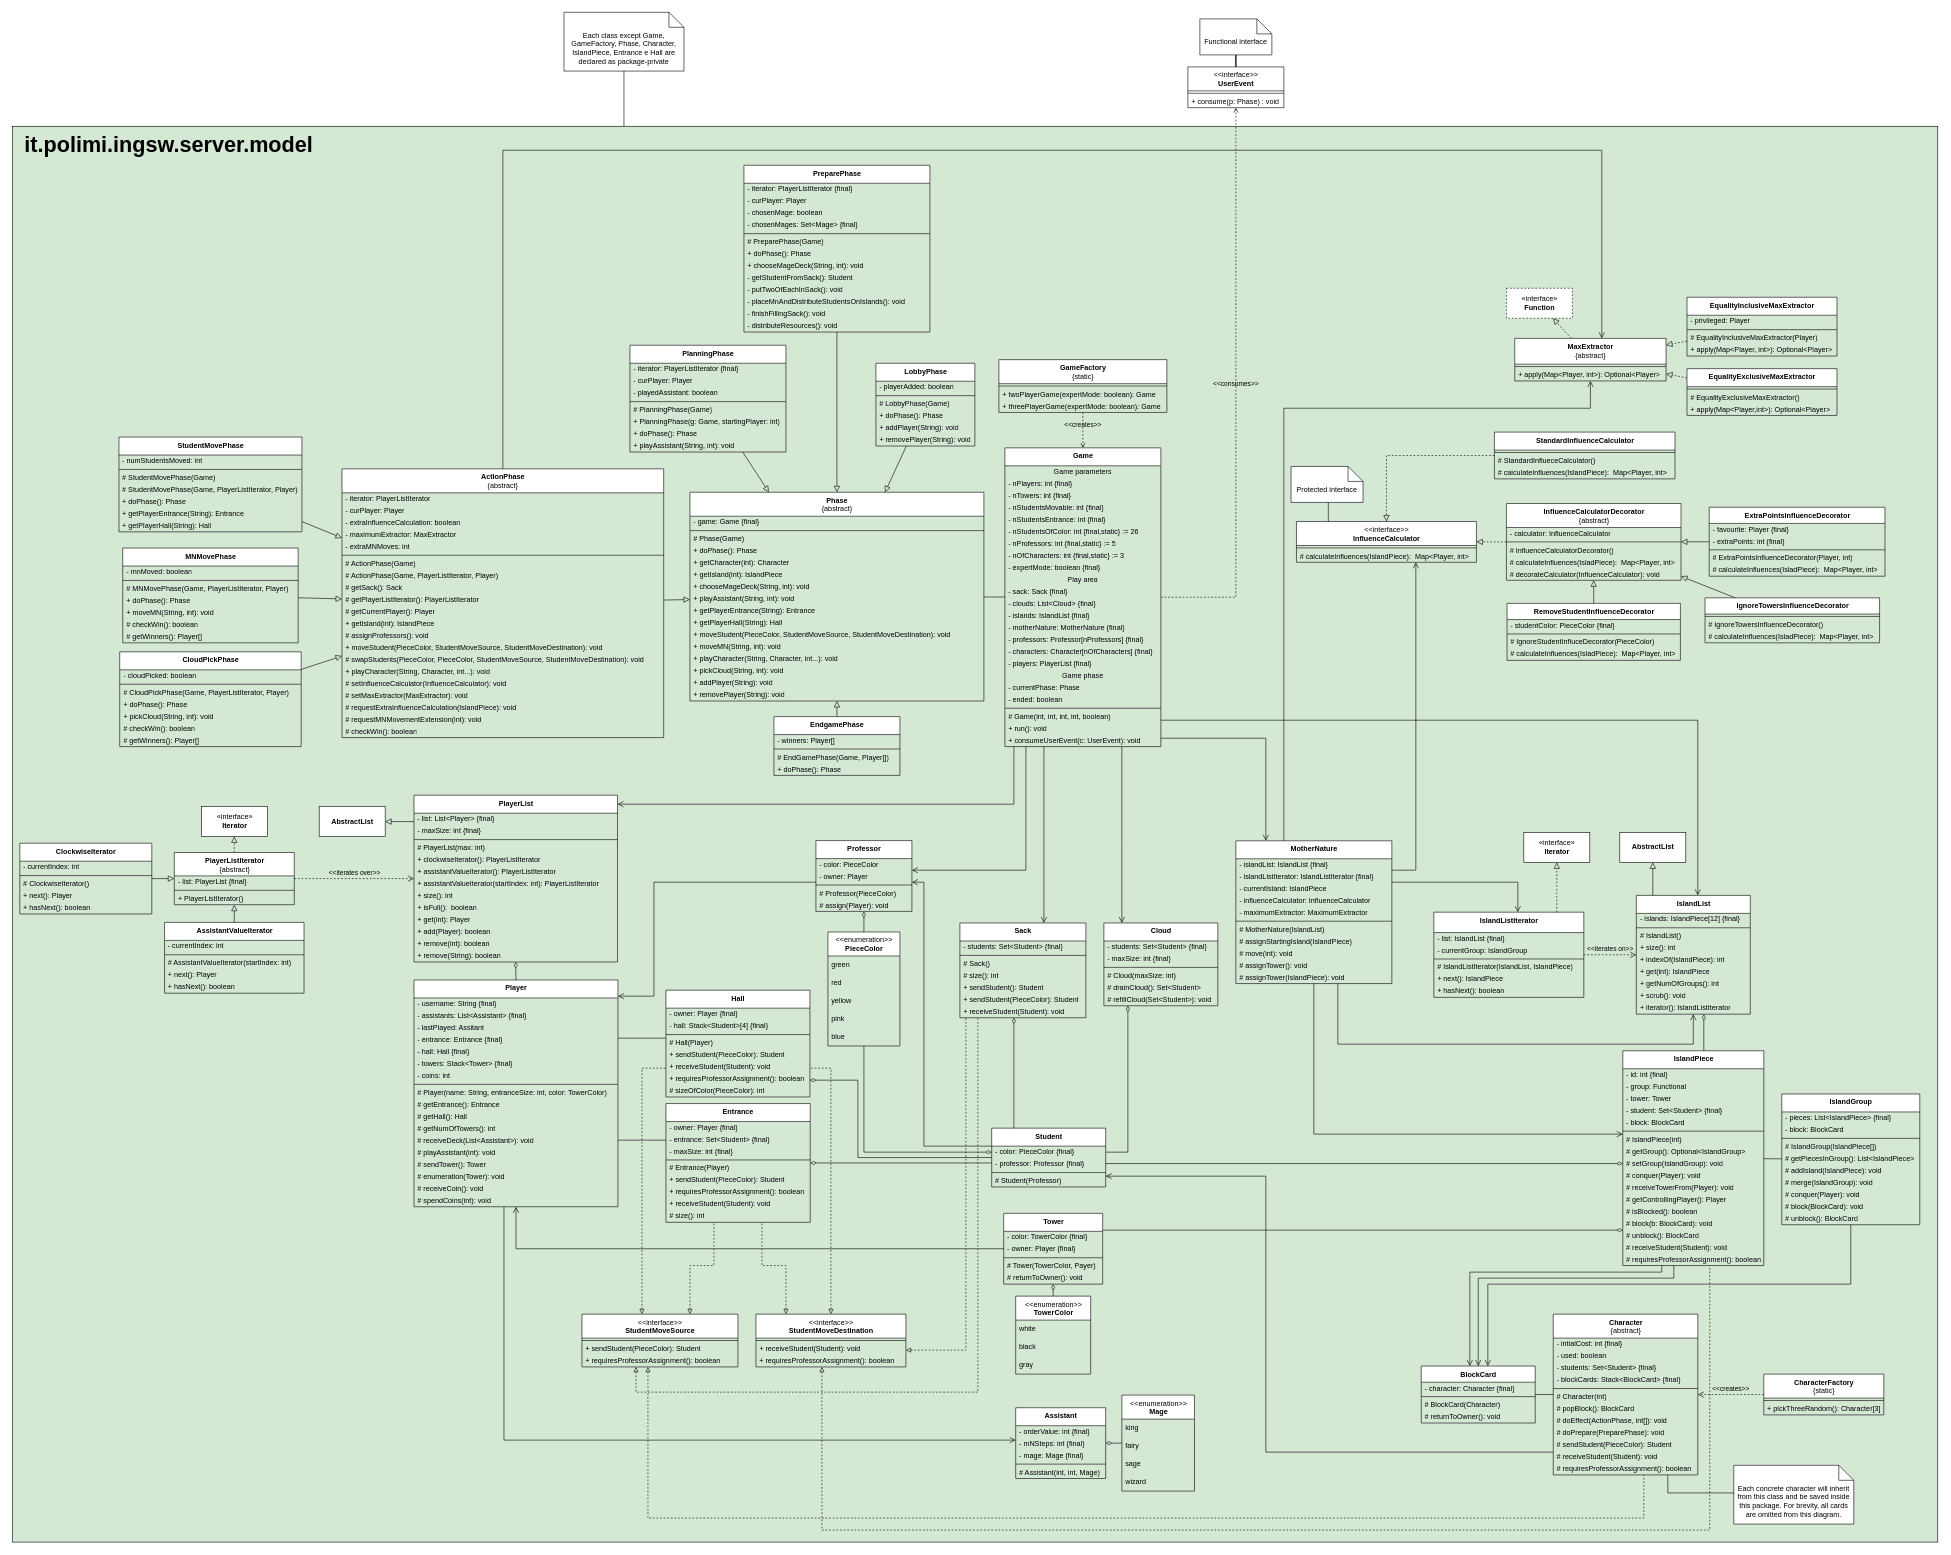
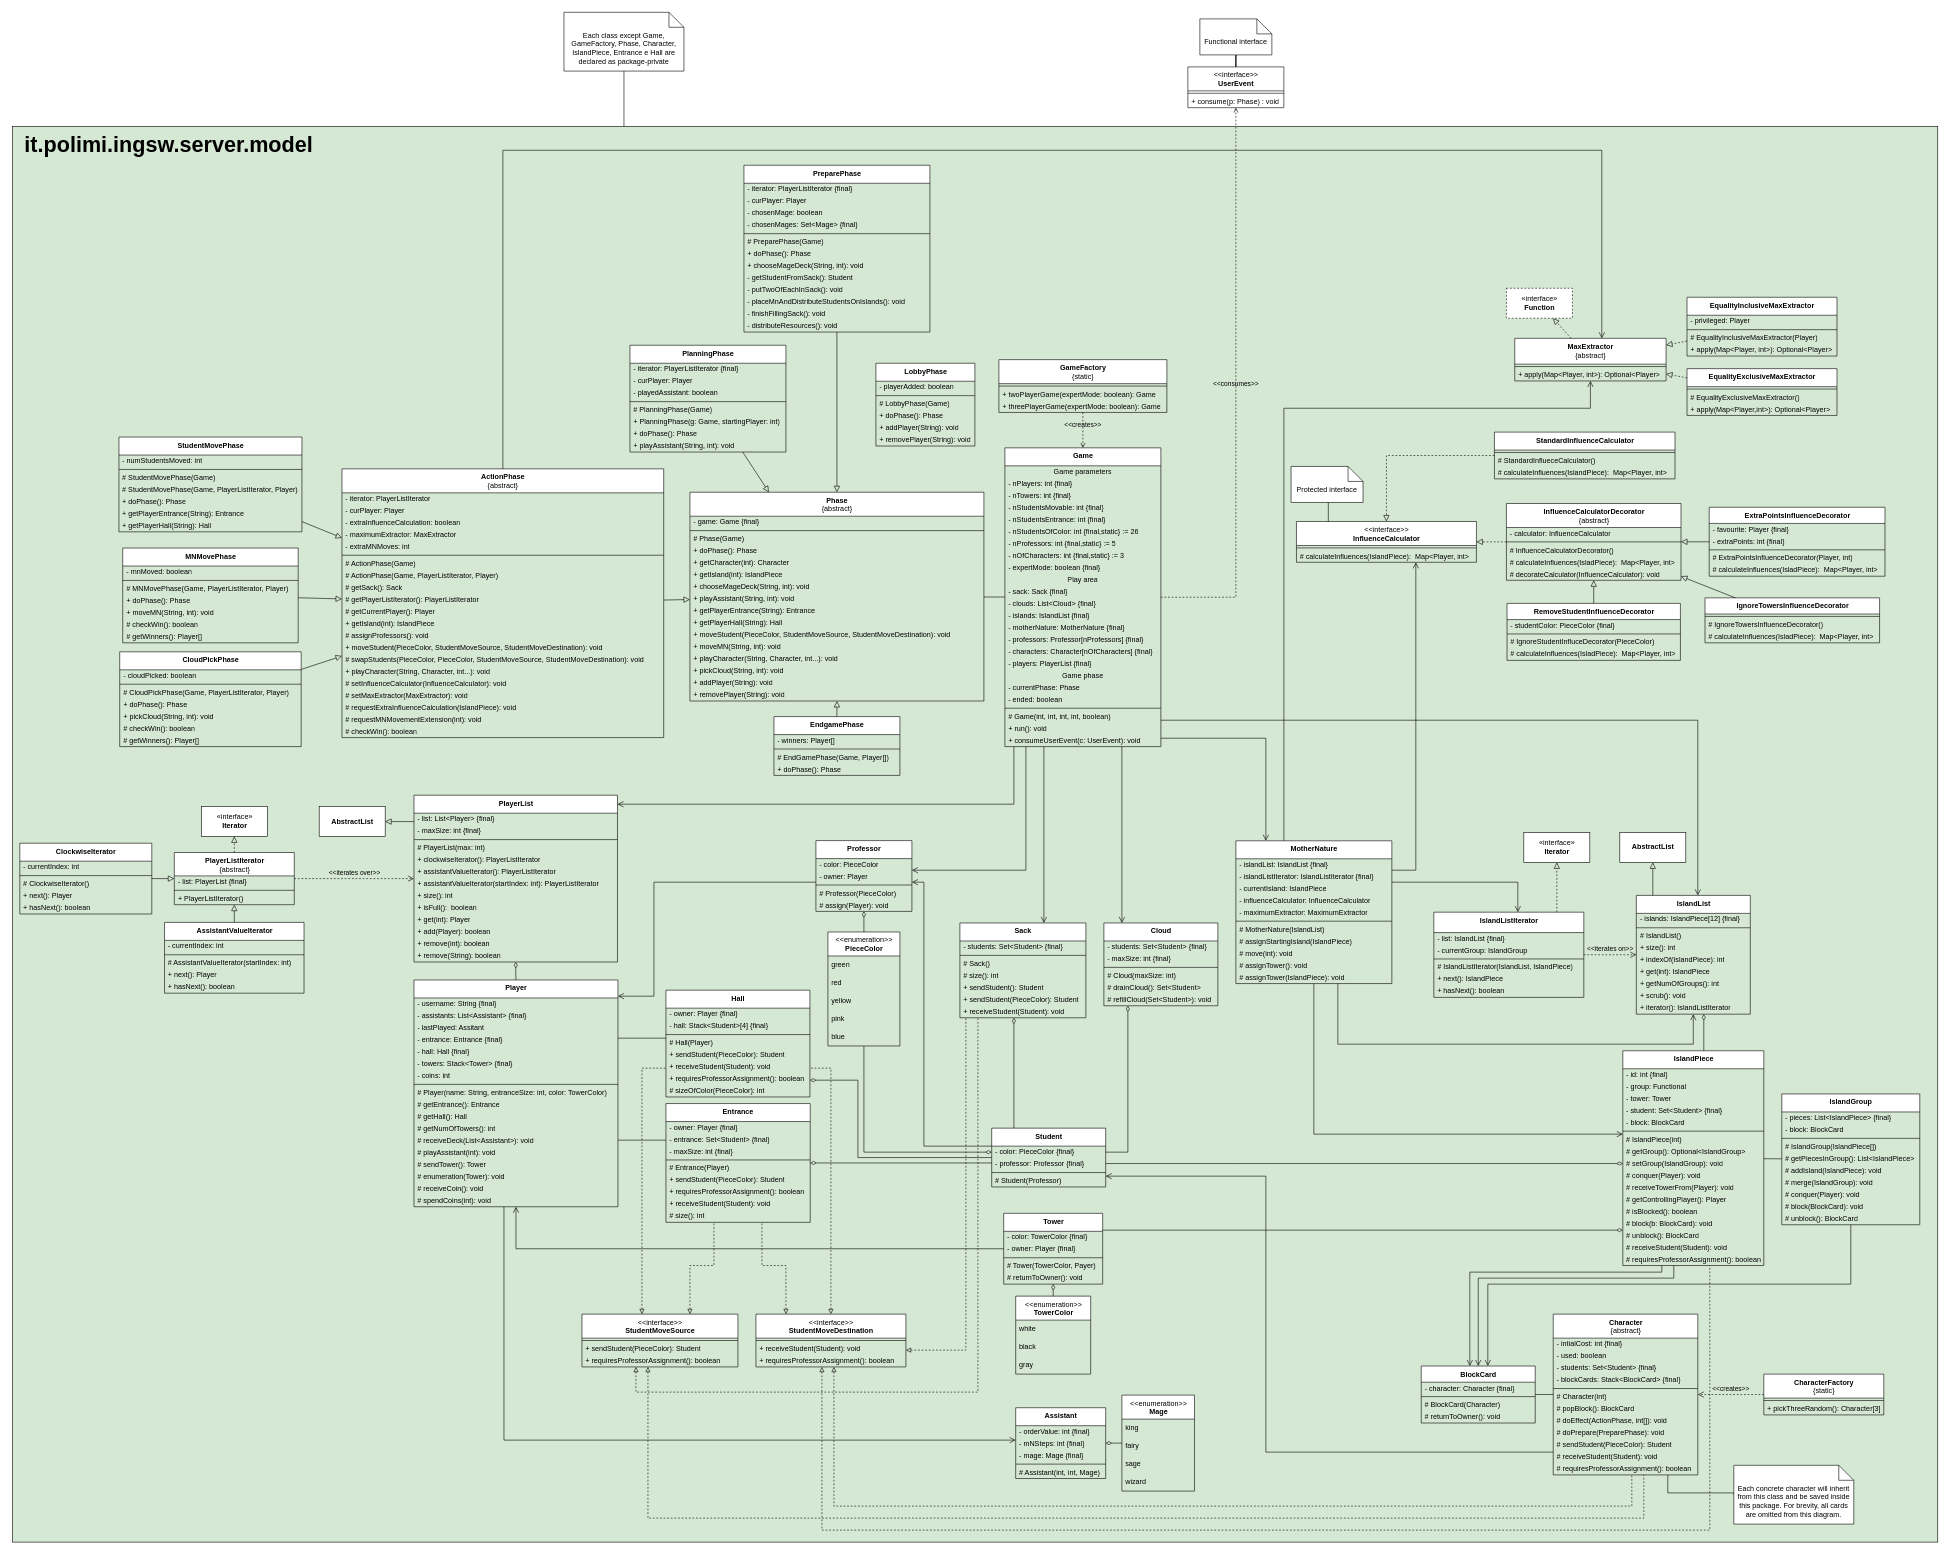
edge "LobbyPhase" -> "Phase {abstract}": removed
edge "Character {abstract}" -> "<<interface>> StudentMoveDestination": added
